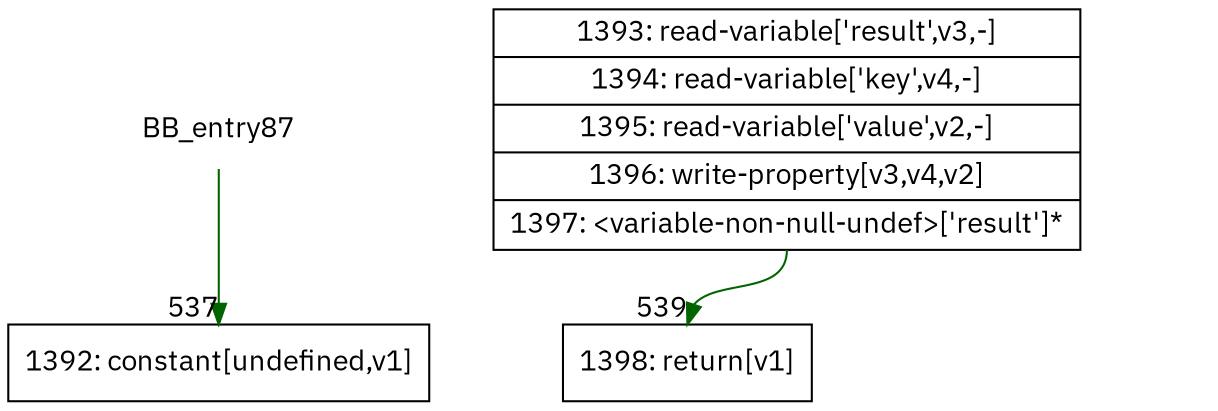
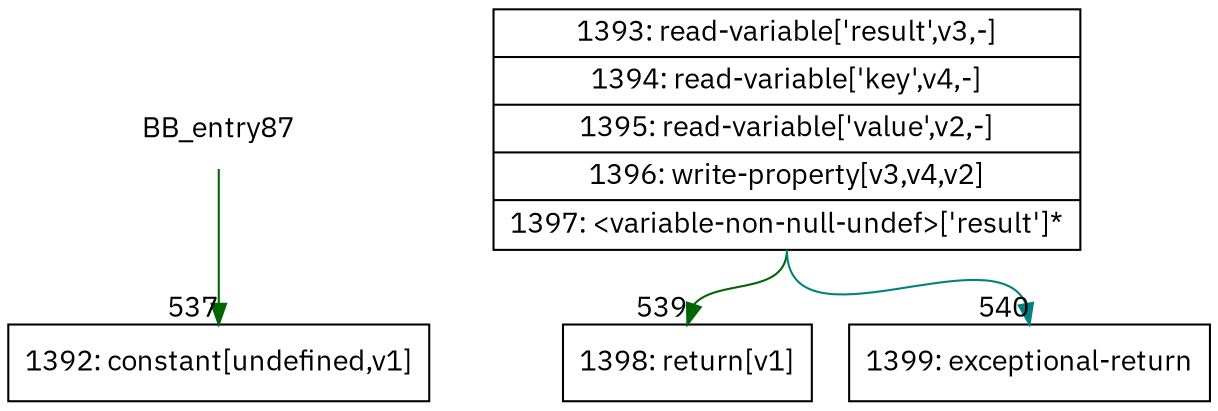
node "1399: exceptional-return": added
